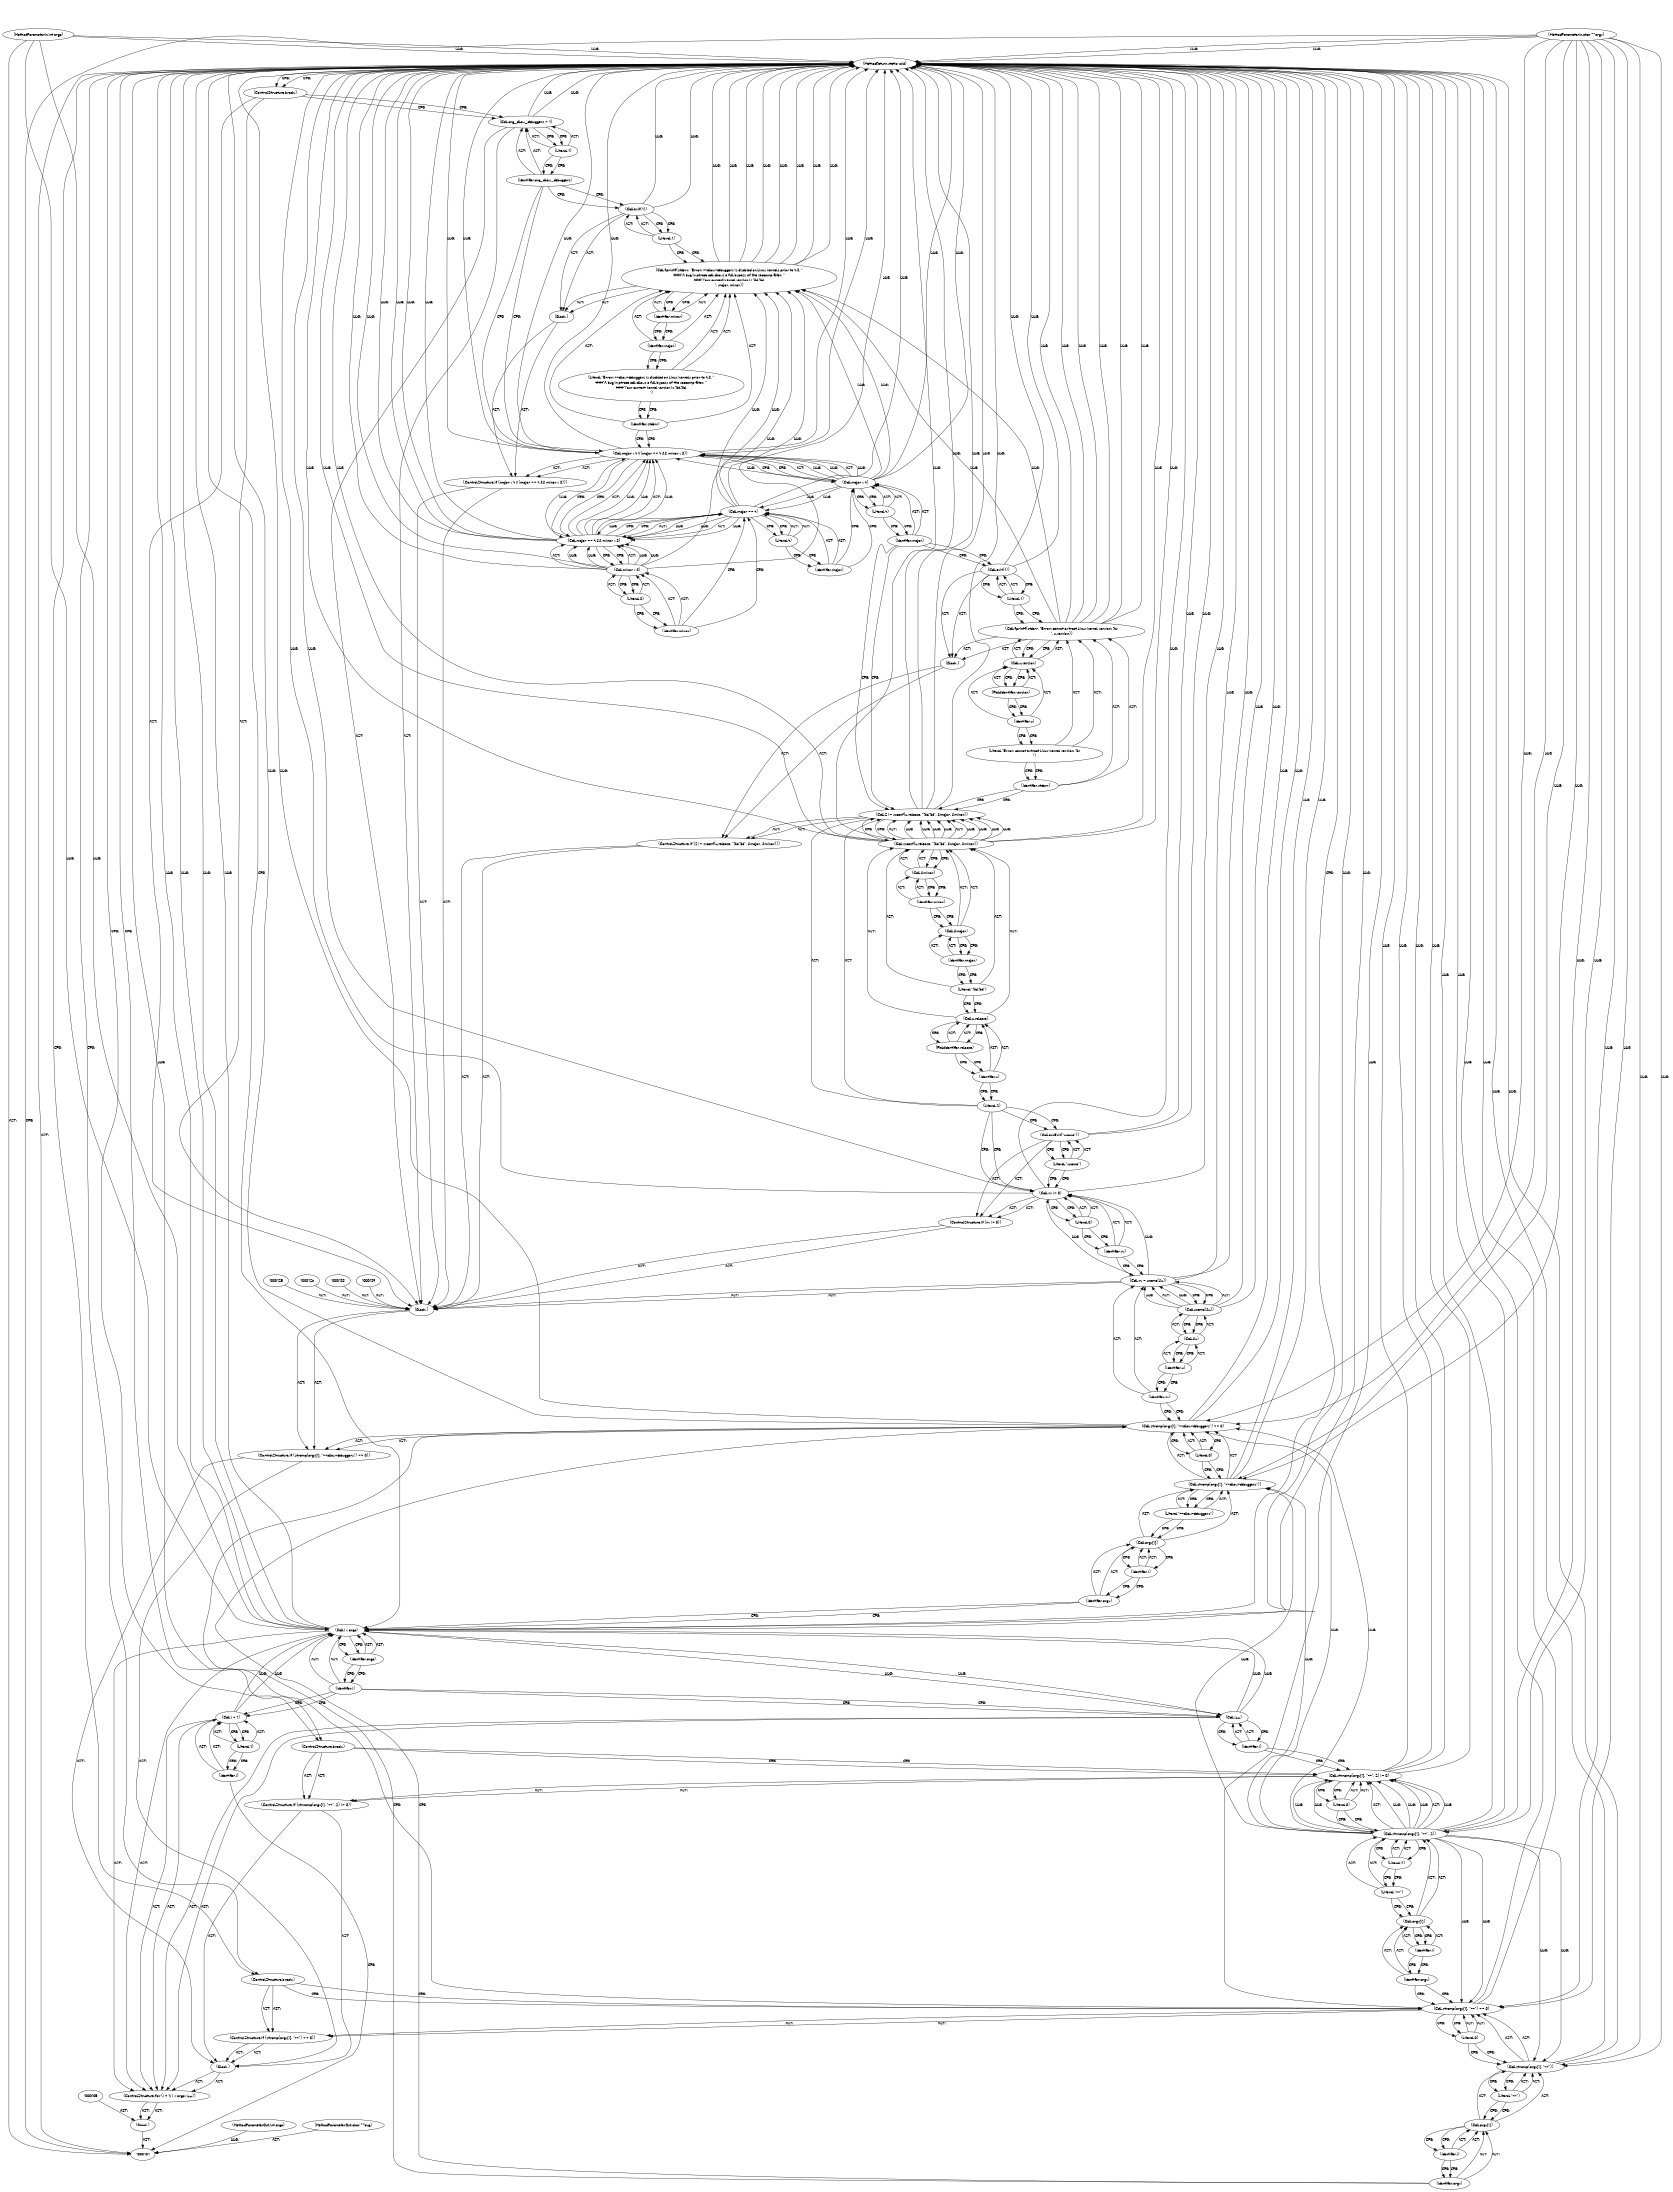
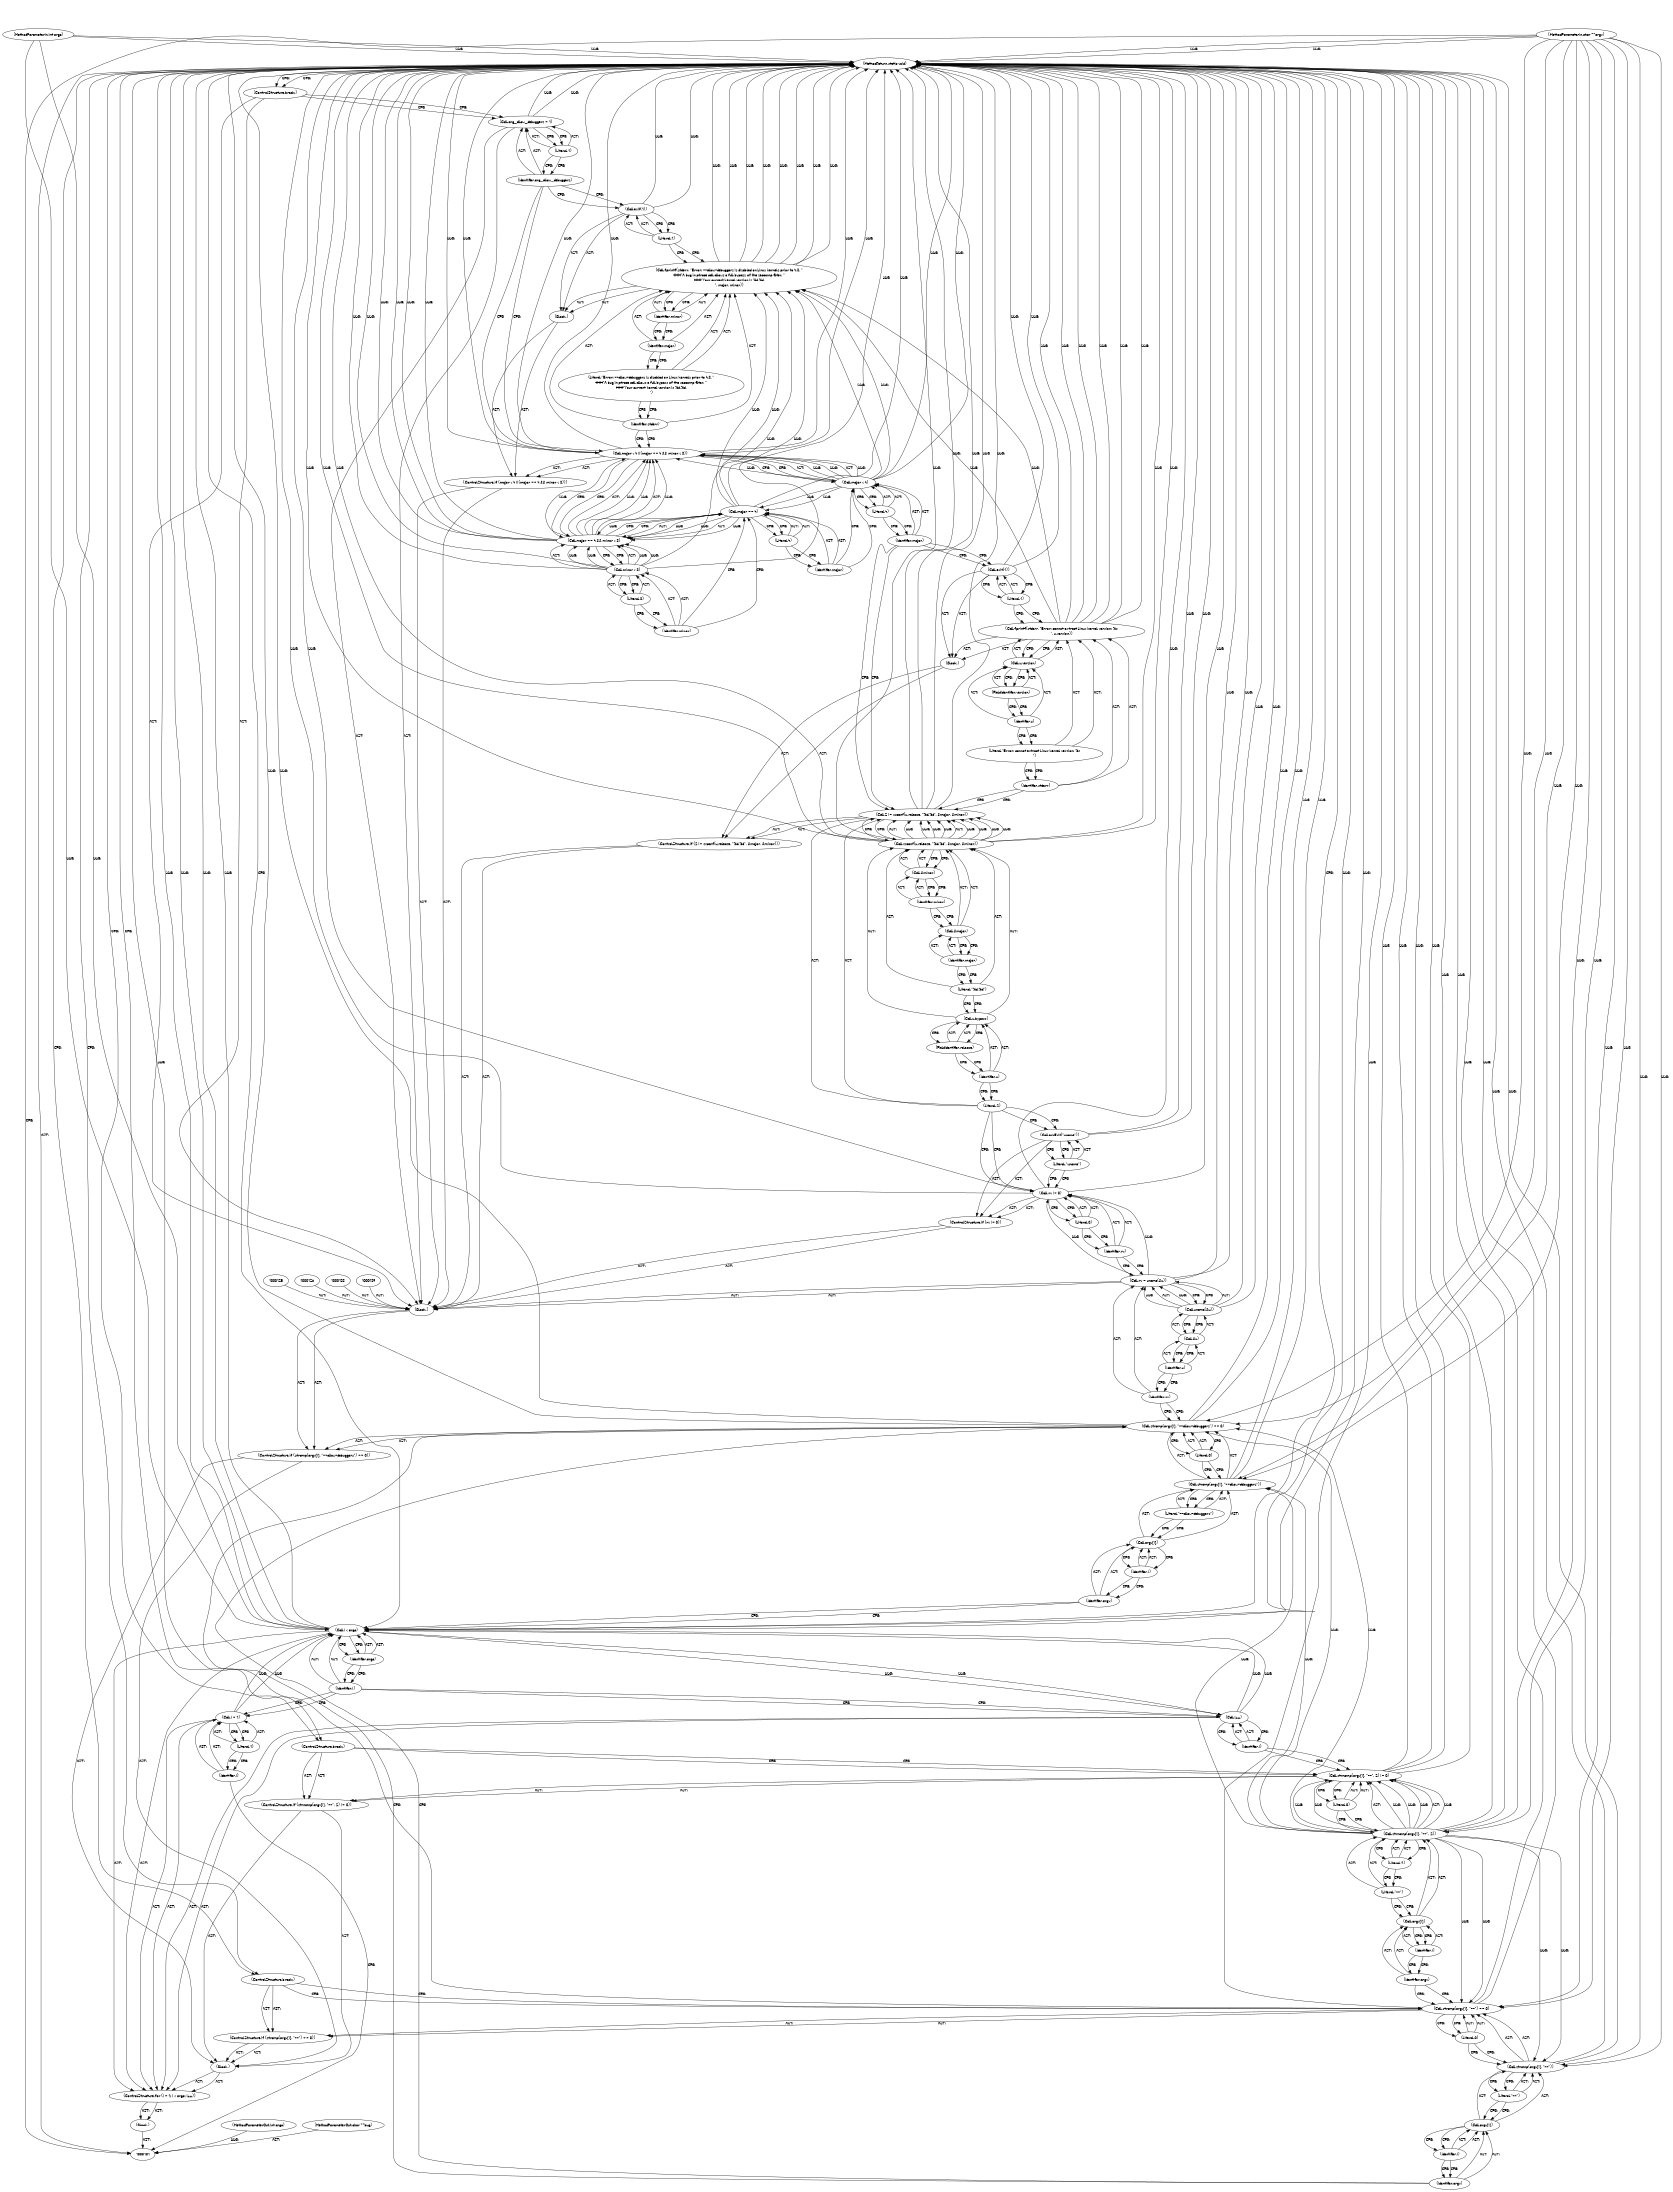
node "(Call,u.release)": label "(Call,u.release)" -> "(Call,u.bypass)"
edge "(MethodParameterIn,int argc)" -> "1000101": removed, label "AST:"
node "1000105": removed
